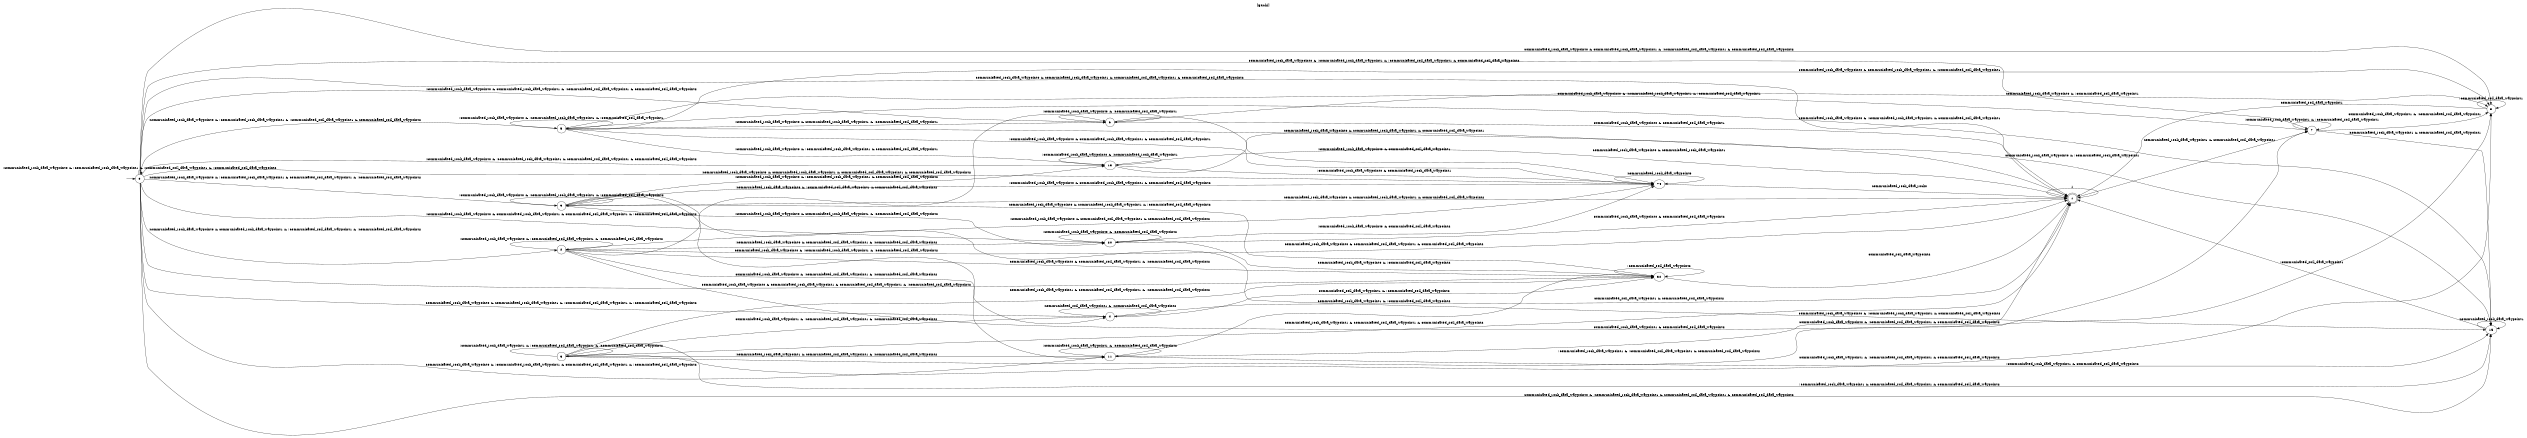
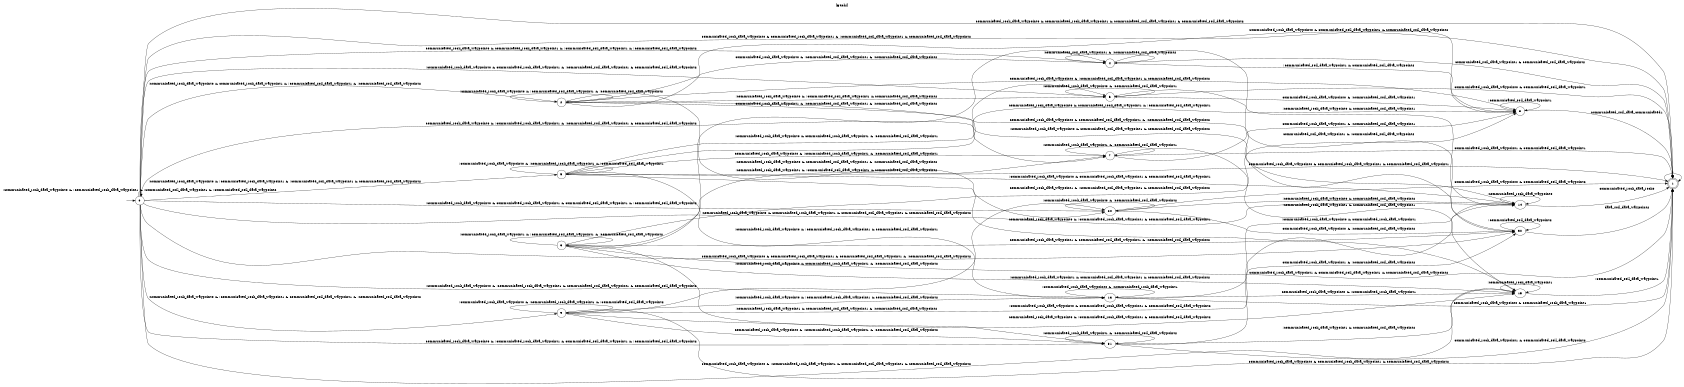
edge "4" -> "8": added, label "!communicated_soil_data_waypoint1 & communicated_soil_data_waypoint2"
edge "8" -> "1": label "communicated_soil_data_waypoint1" -> "communicated_soil_data_communicated1"
edge "1" -> "7": reversed
node "74": label "74" -> "14"
edge "9" -> "32": removed, label "communicated_rock_data_waypoint0 & communicated_rock_data_waypoint1 & !communicated_soil_data_waypoint2"
edge "32" -> "1": label "communicated_soil_data_waypoint2" -> "data_soil_data_waypoint2"
node "11": label "11" -> "31"
